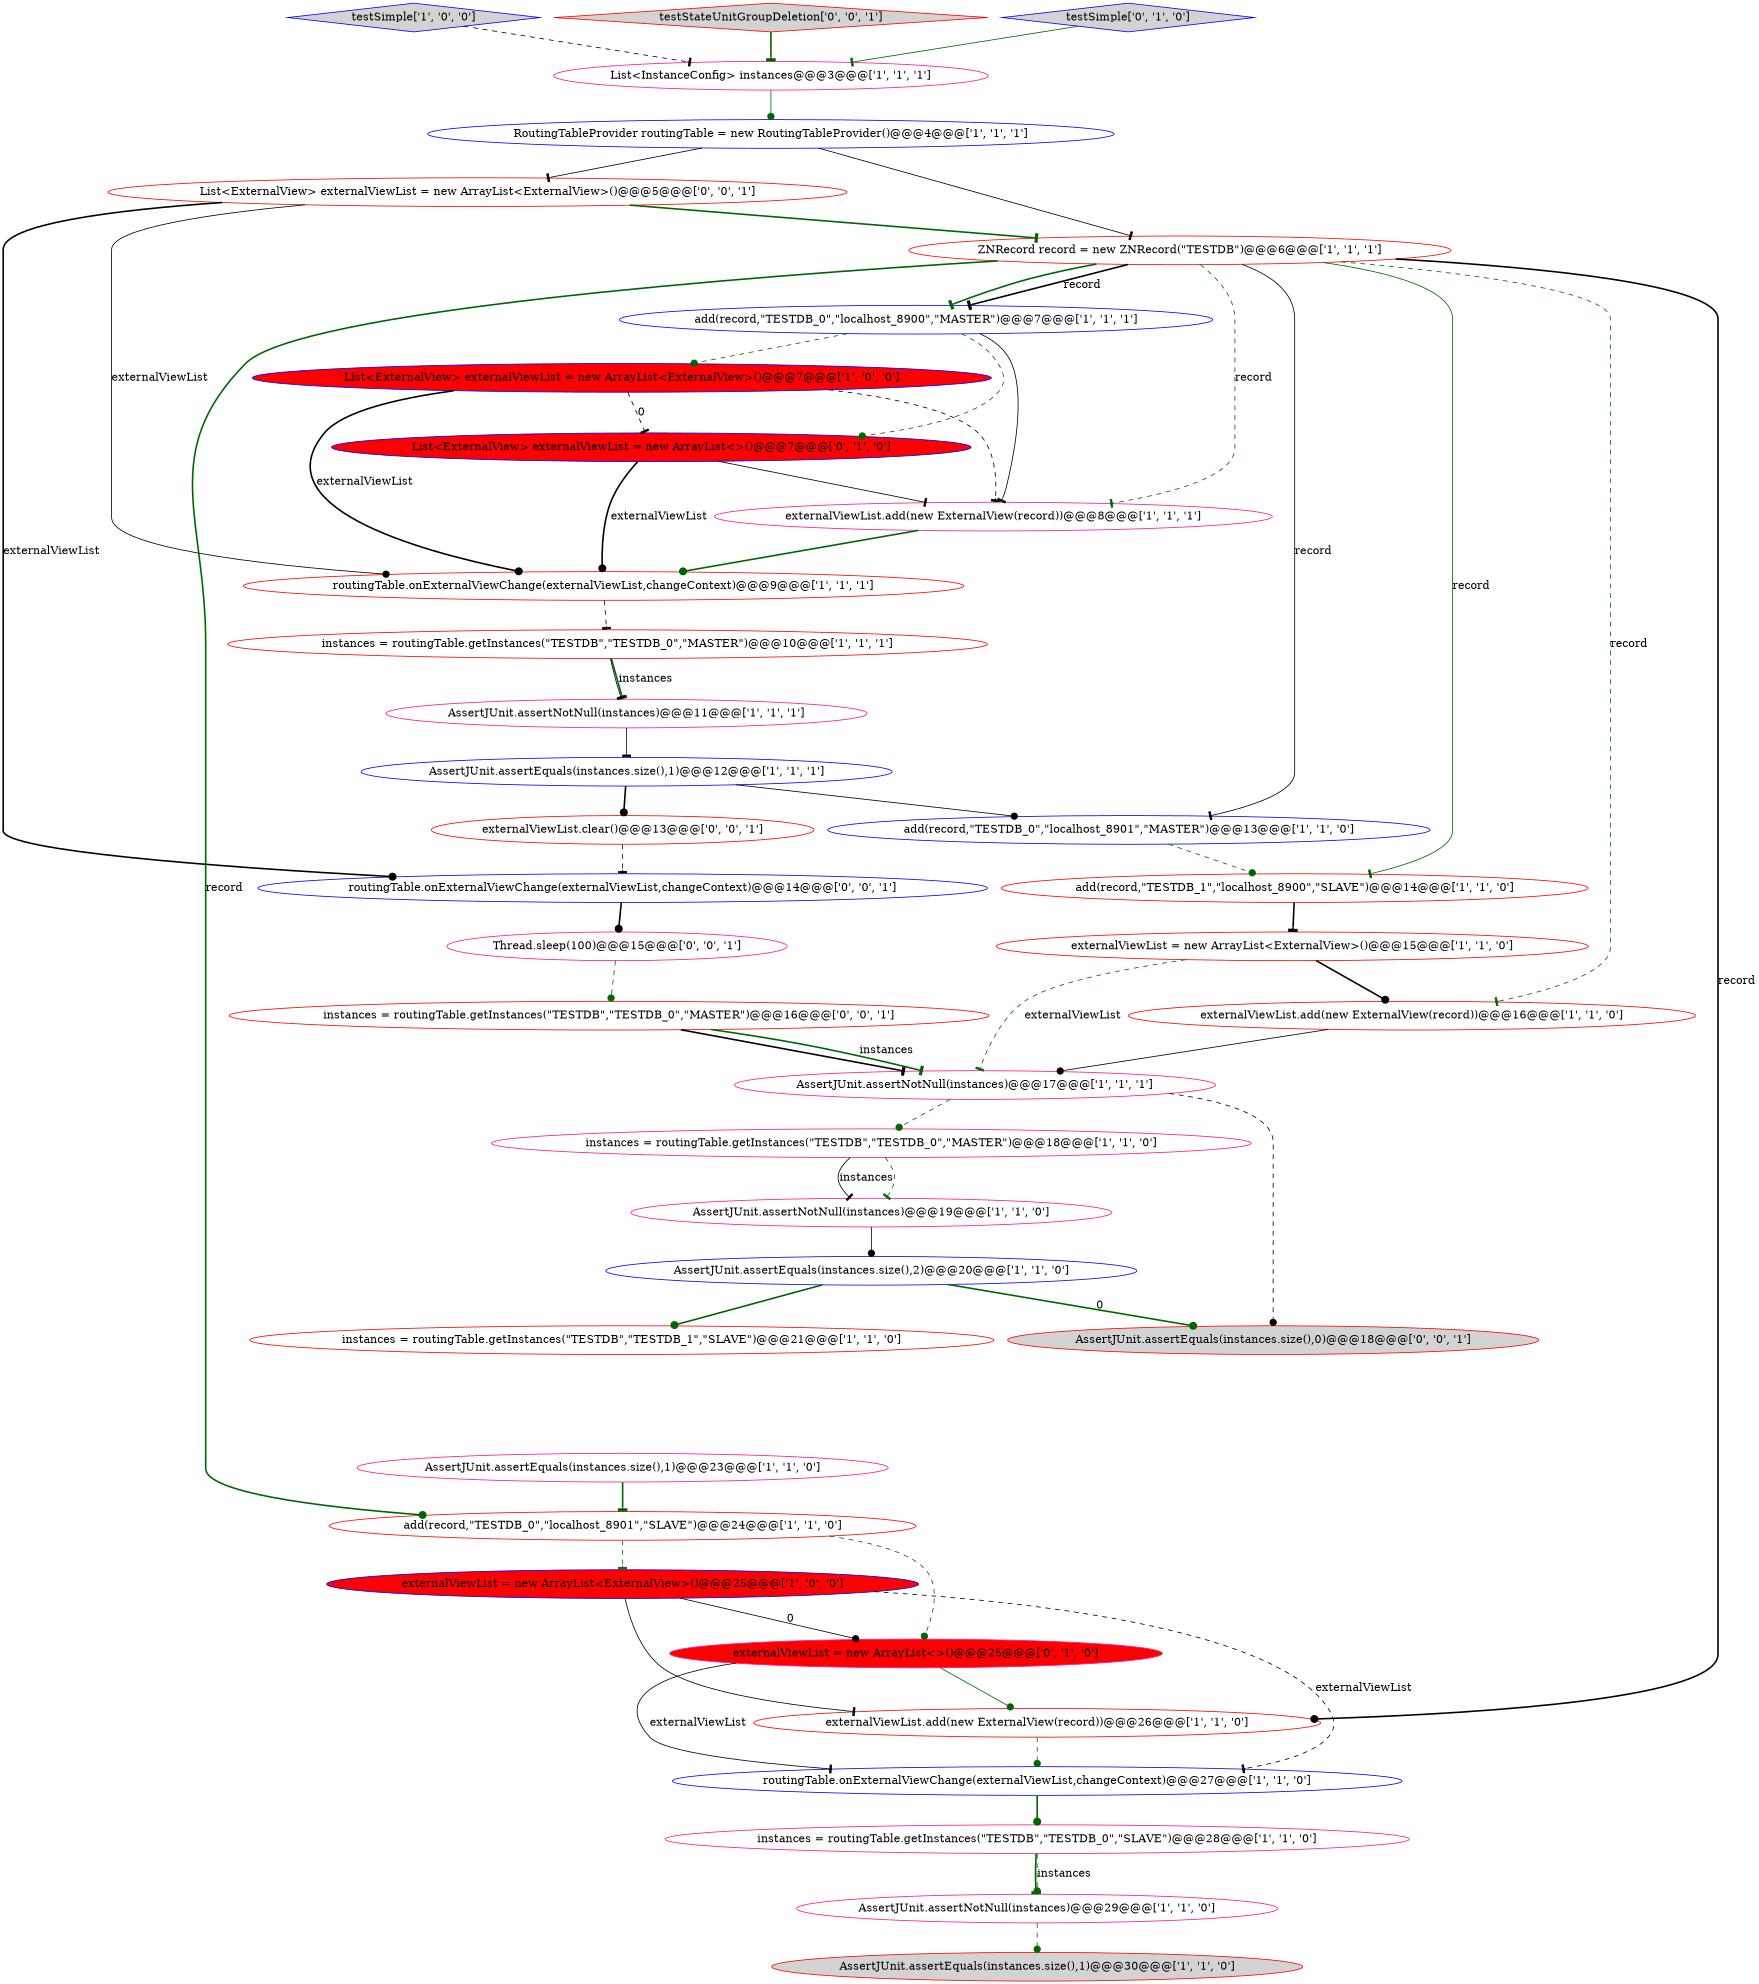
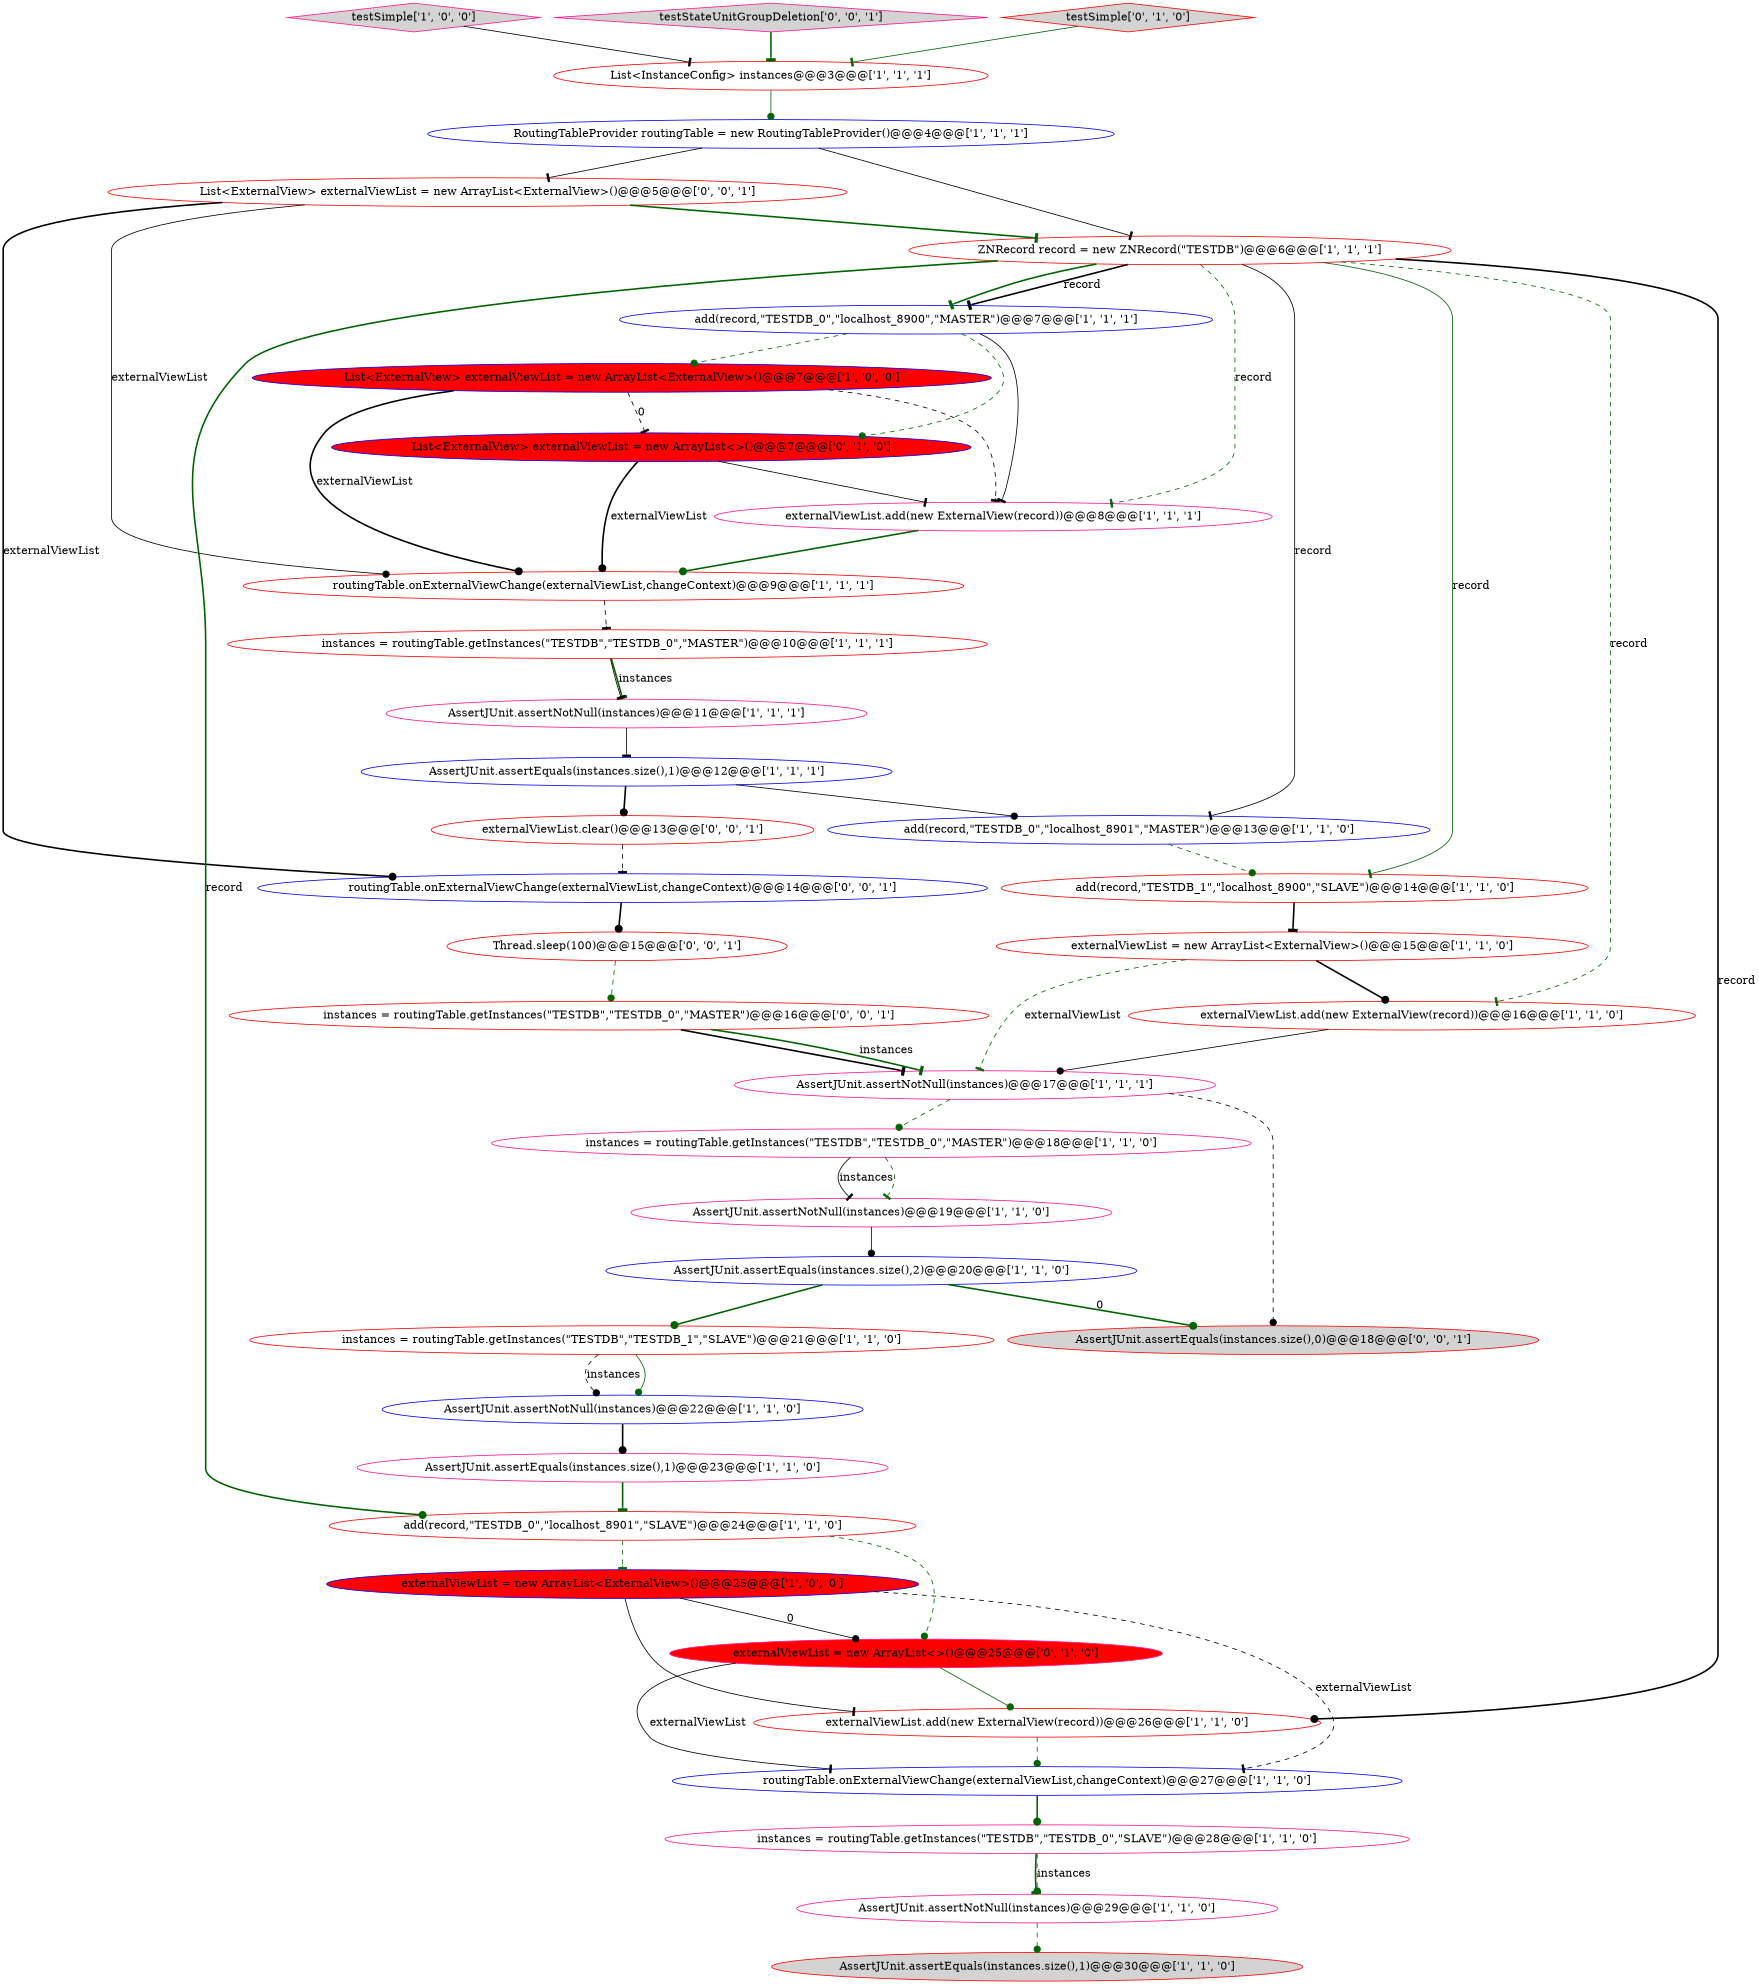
node "testSimple['1', '0', '0']": color blue -> deeppink
node "testStateUnitGroupDeletion['0', '0', '1']": color red -> deeppink
node "testSimple['0', '1', '0']": color blue -> red
edge "testSimple['1', '0', '0']" -> "List<InstanceConfig> instances@@@3@@@['1', '1', '1']": style dashed -> solid
node "List<InstanceConfig> instances@@@3@@@['1', '1', '1']": color deeppink -> red
node "Thread.sleep(100)@@@15@@@['0', '0', '1']": color deeppink -> red
node "AssertJUnit.assertNotNull(instances)@@@22@@@['1', '1', '0']": added
